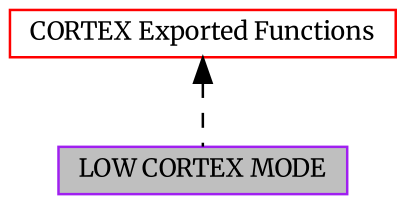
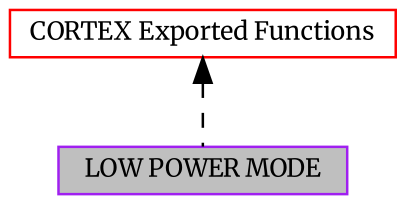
node "LOW CORTEX MODE": label "LOW CORTEX MODE" -> "LOW POWER MODE"
